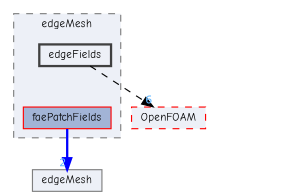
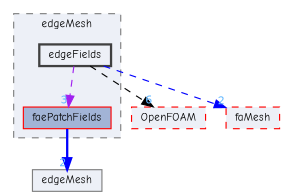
edge "edgeFields" -> "faePatchFields": added
node "faMesh": added
